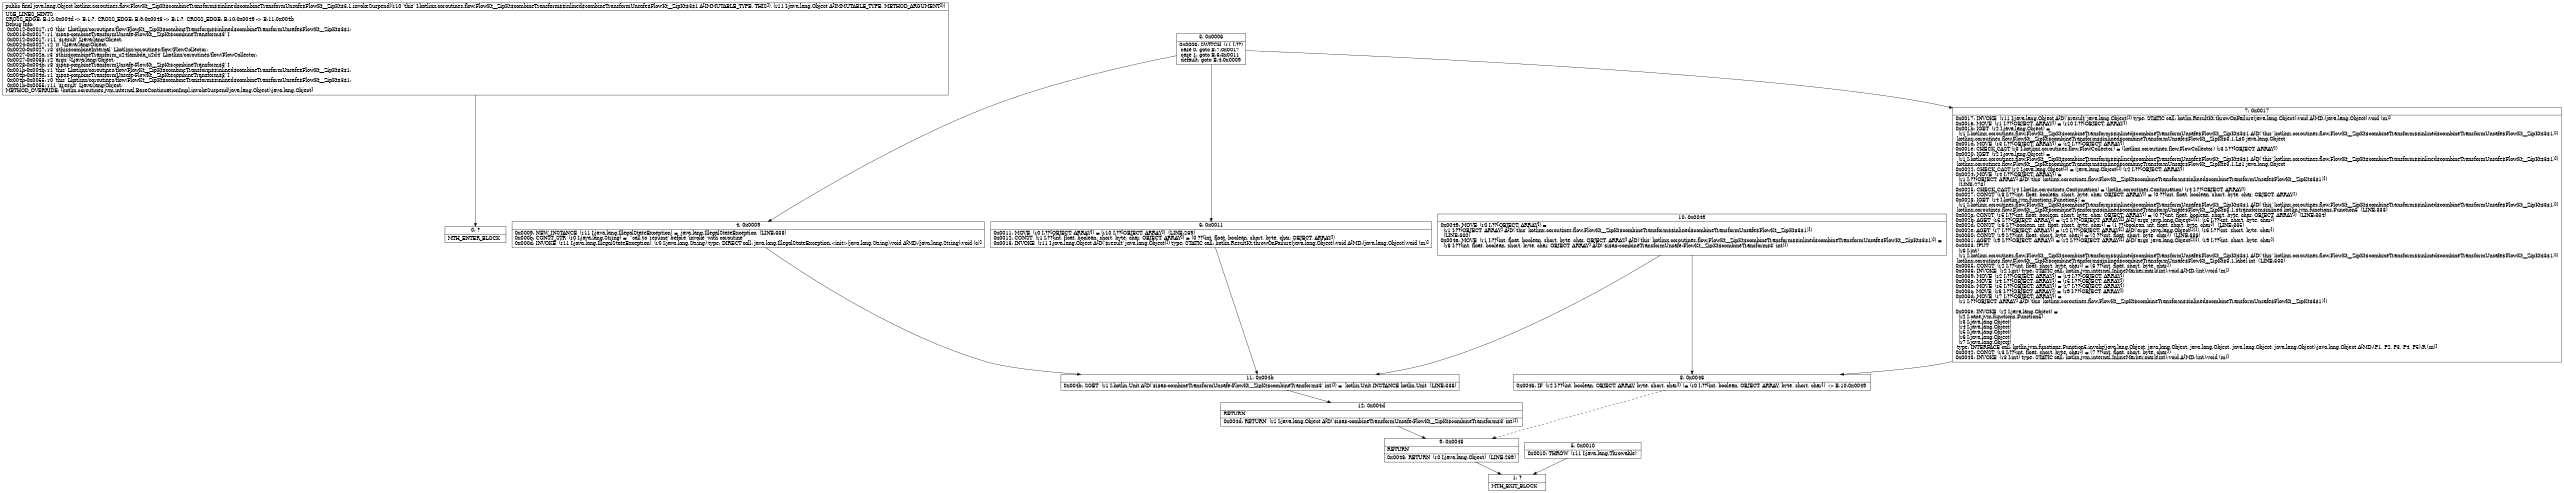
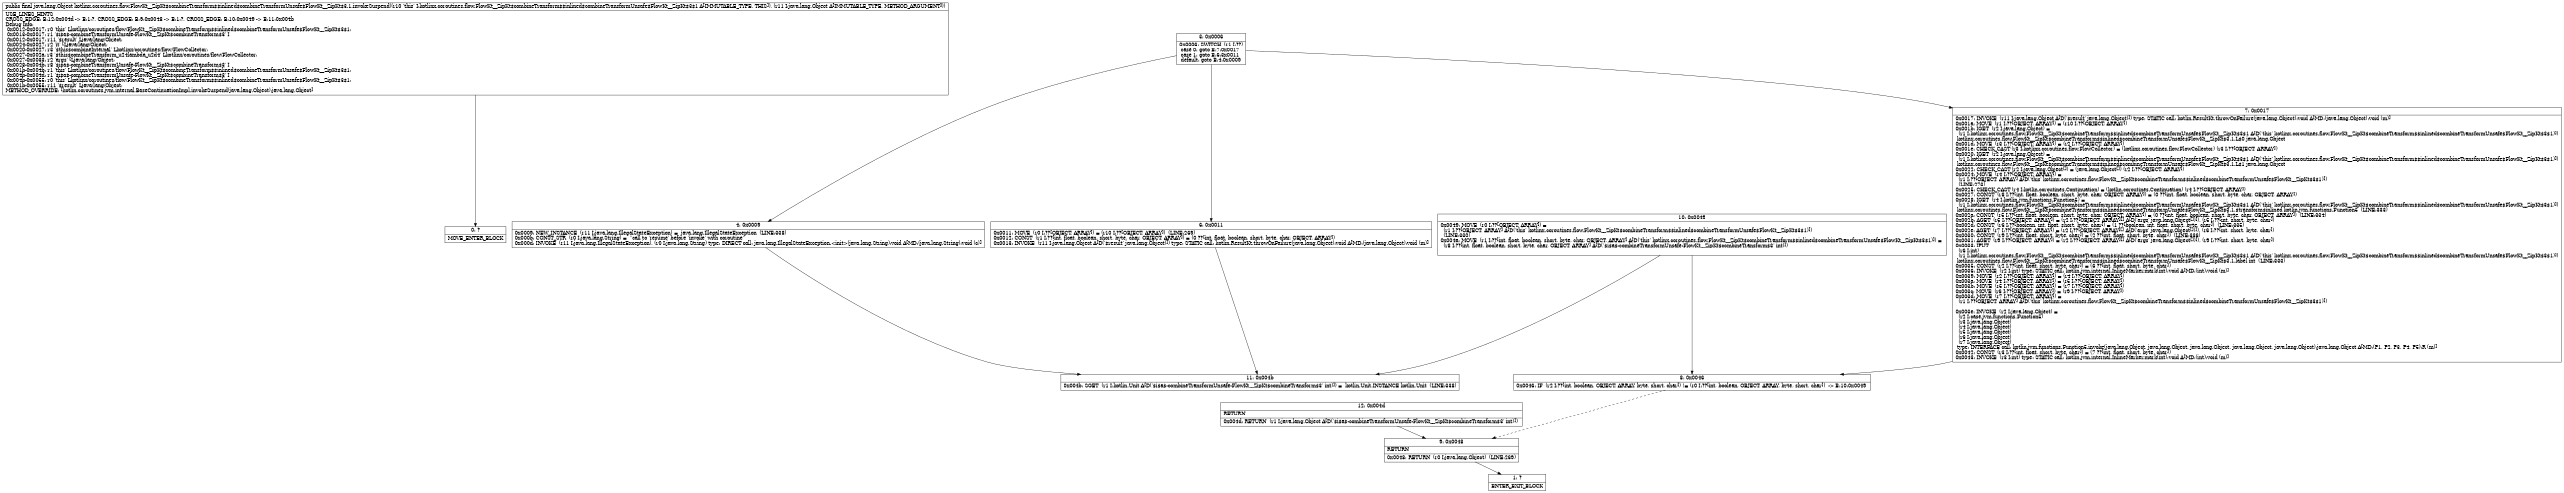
node "0: ?": text "MTH_ENTER_BLOCK" -> "MOVE_ENTER_BLOCK"
edge "11: 0x004b" -> "12: 0x004d": removed
node "5: 0x0010": removed
node "1: ?": text "MTH_EXIT_BLOCK" -> "ENTER_EXIT_BLOCK"
